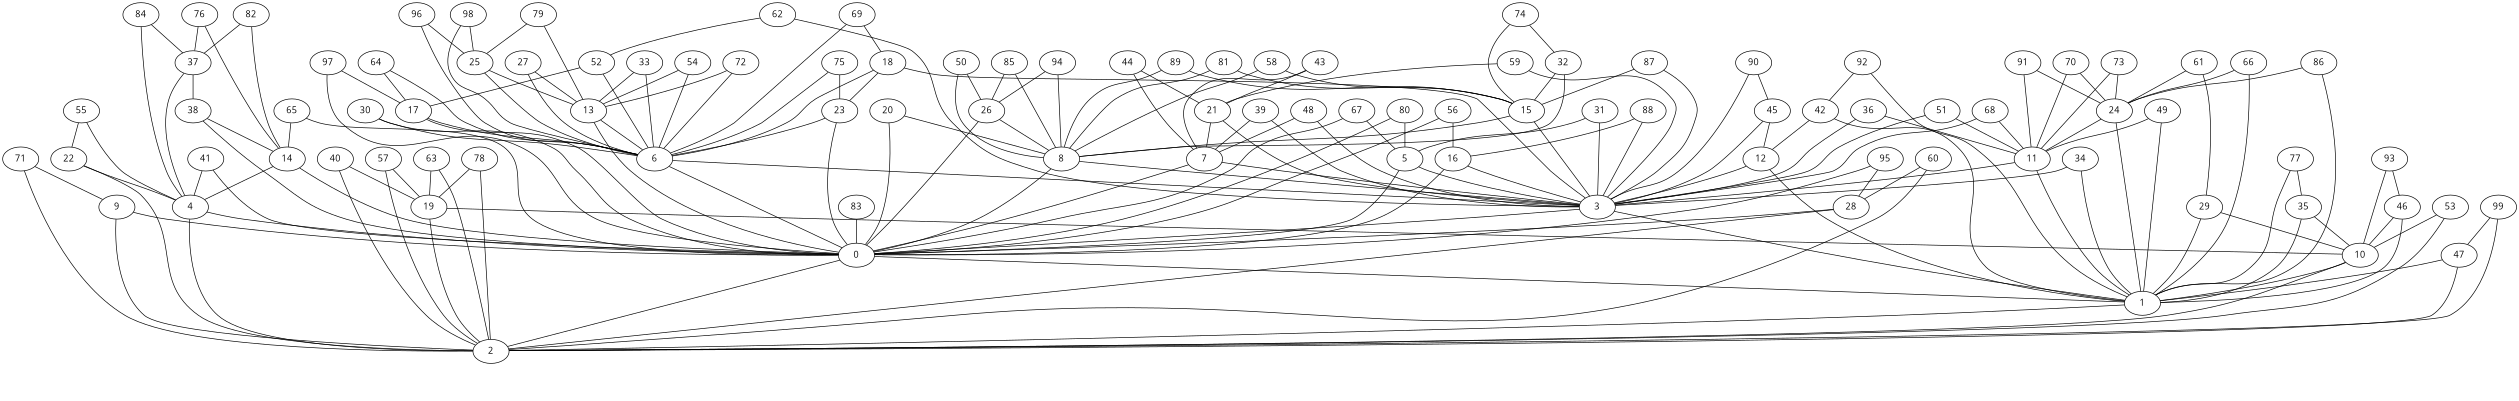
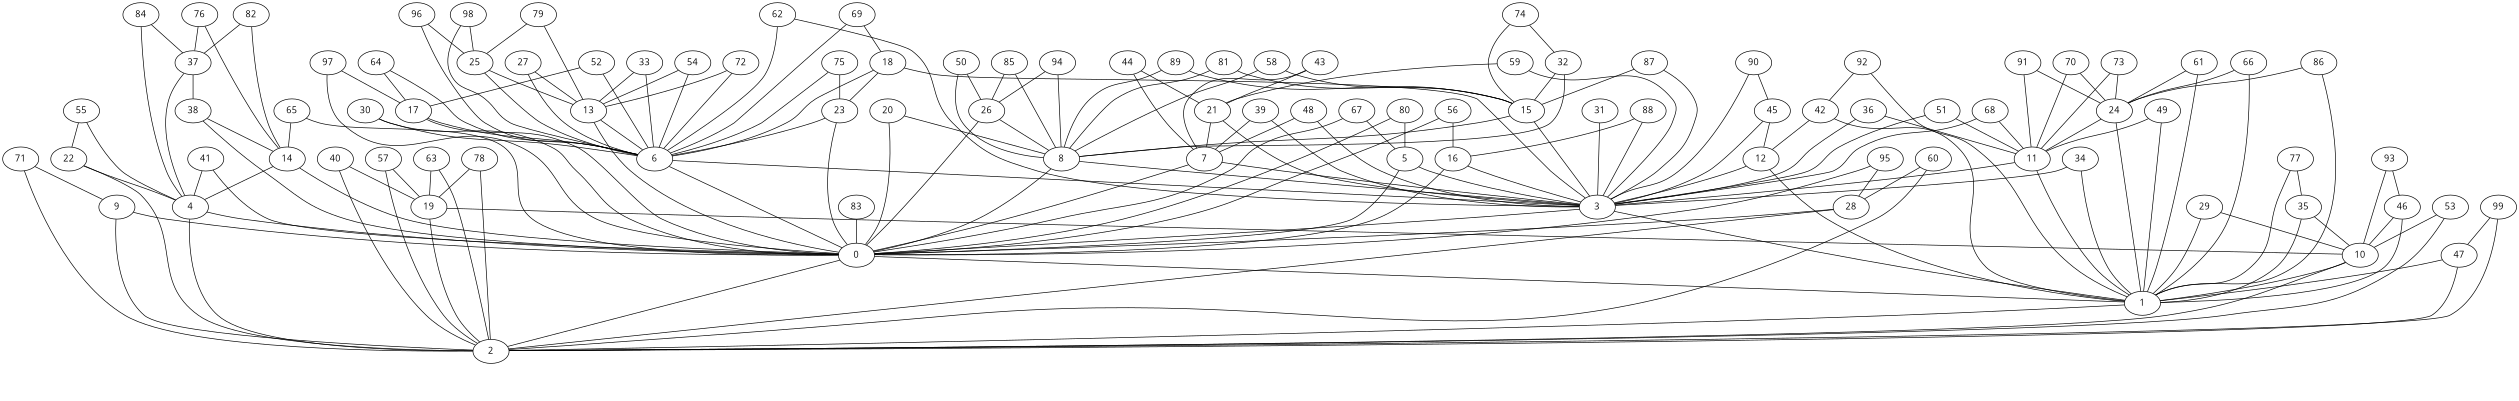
edge "62" -- "52": now "62" -- "6"
edge "31" -- "5": removed
edge "61" -- "29": now "61" -- "1"
